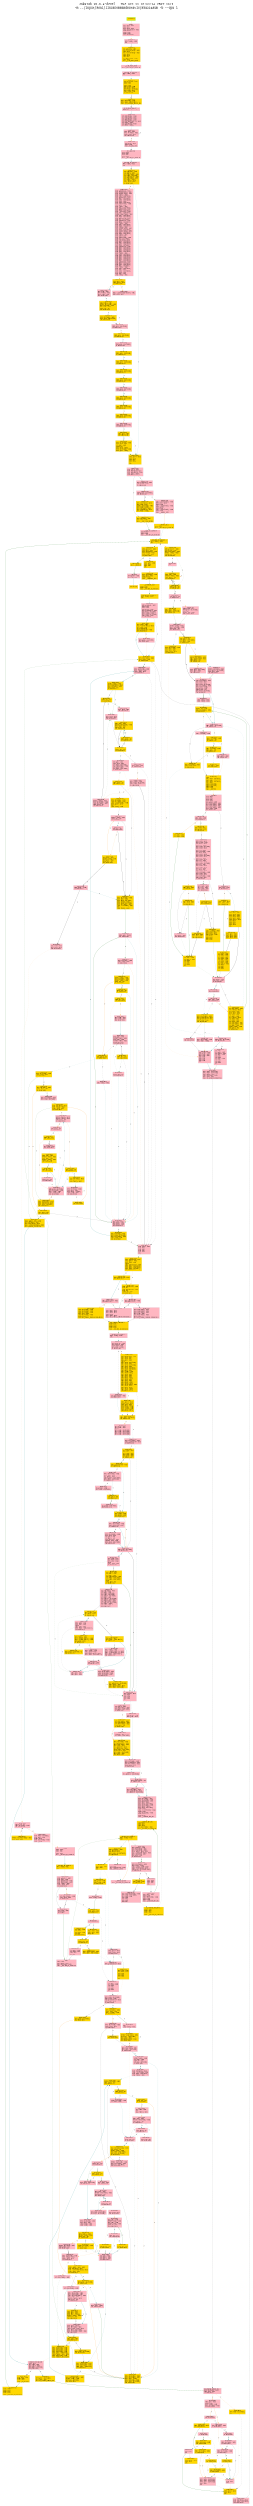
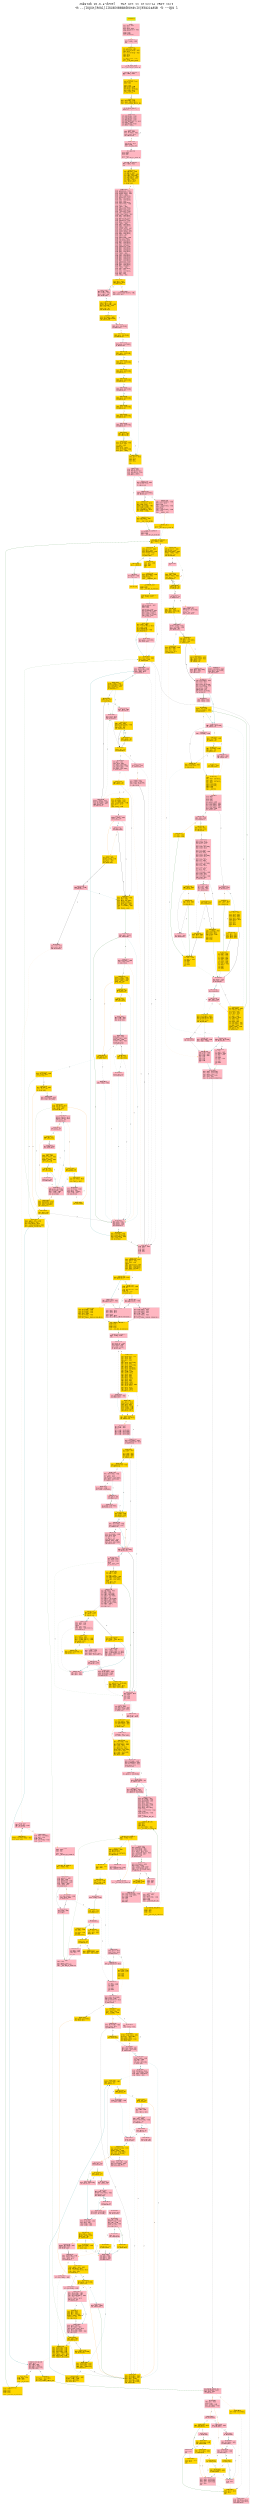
node "0x08051515 andb $0x10, %bh jne 0x08051555": fillcolor gold -> lightpink
